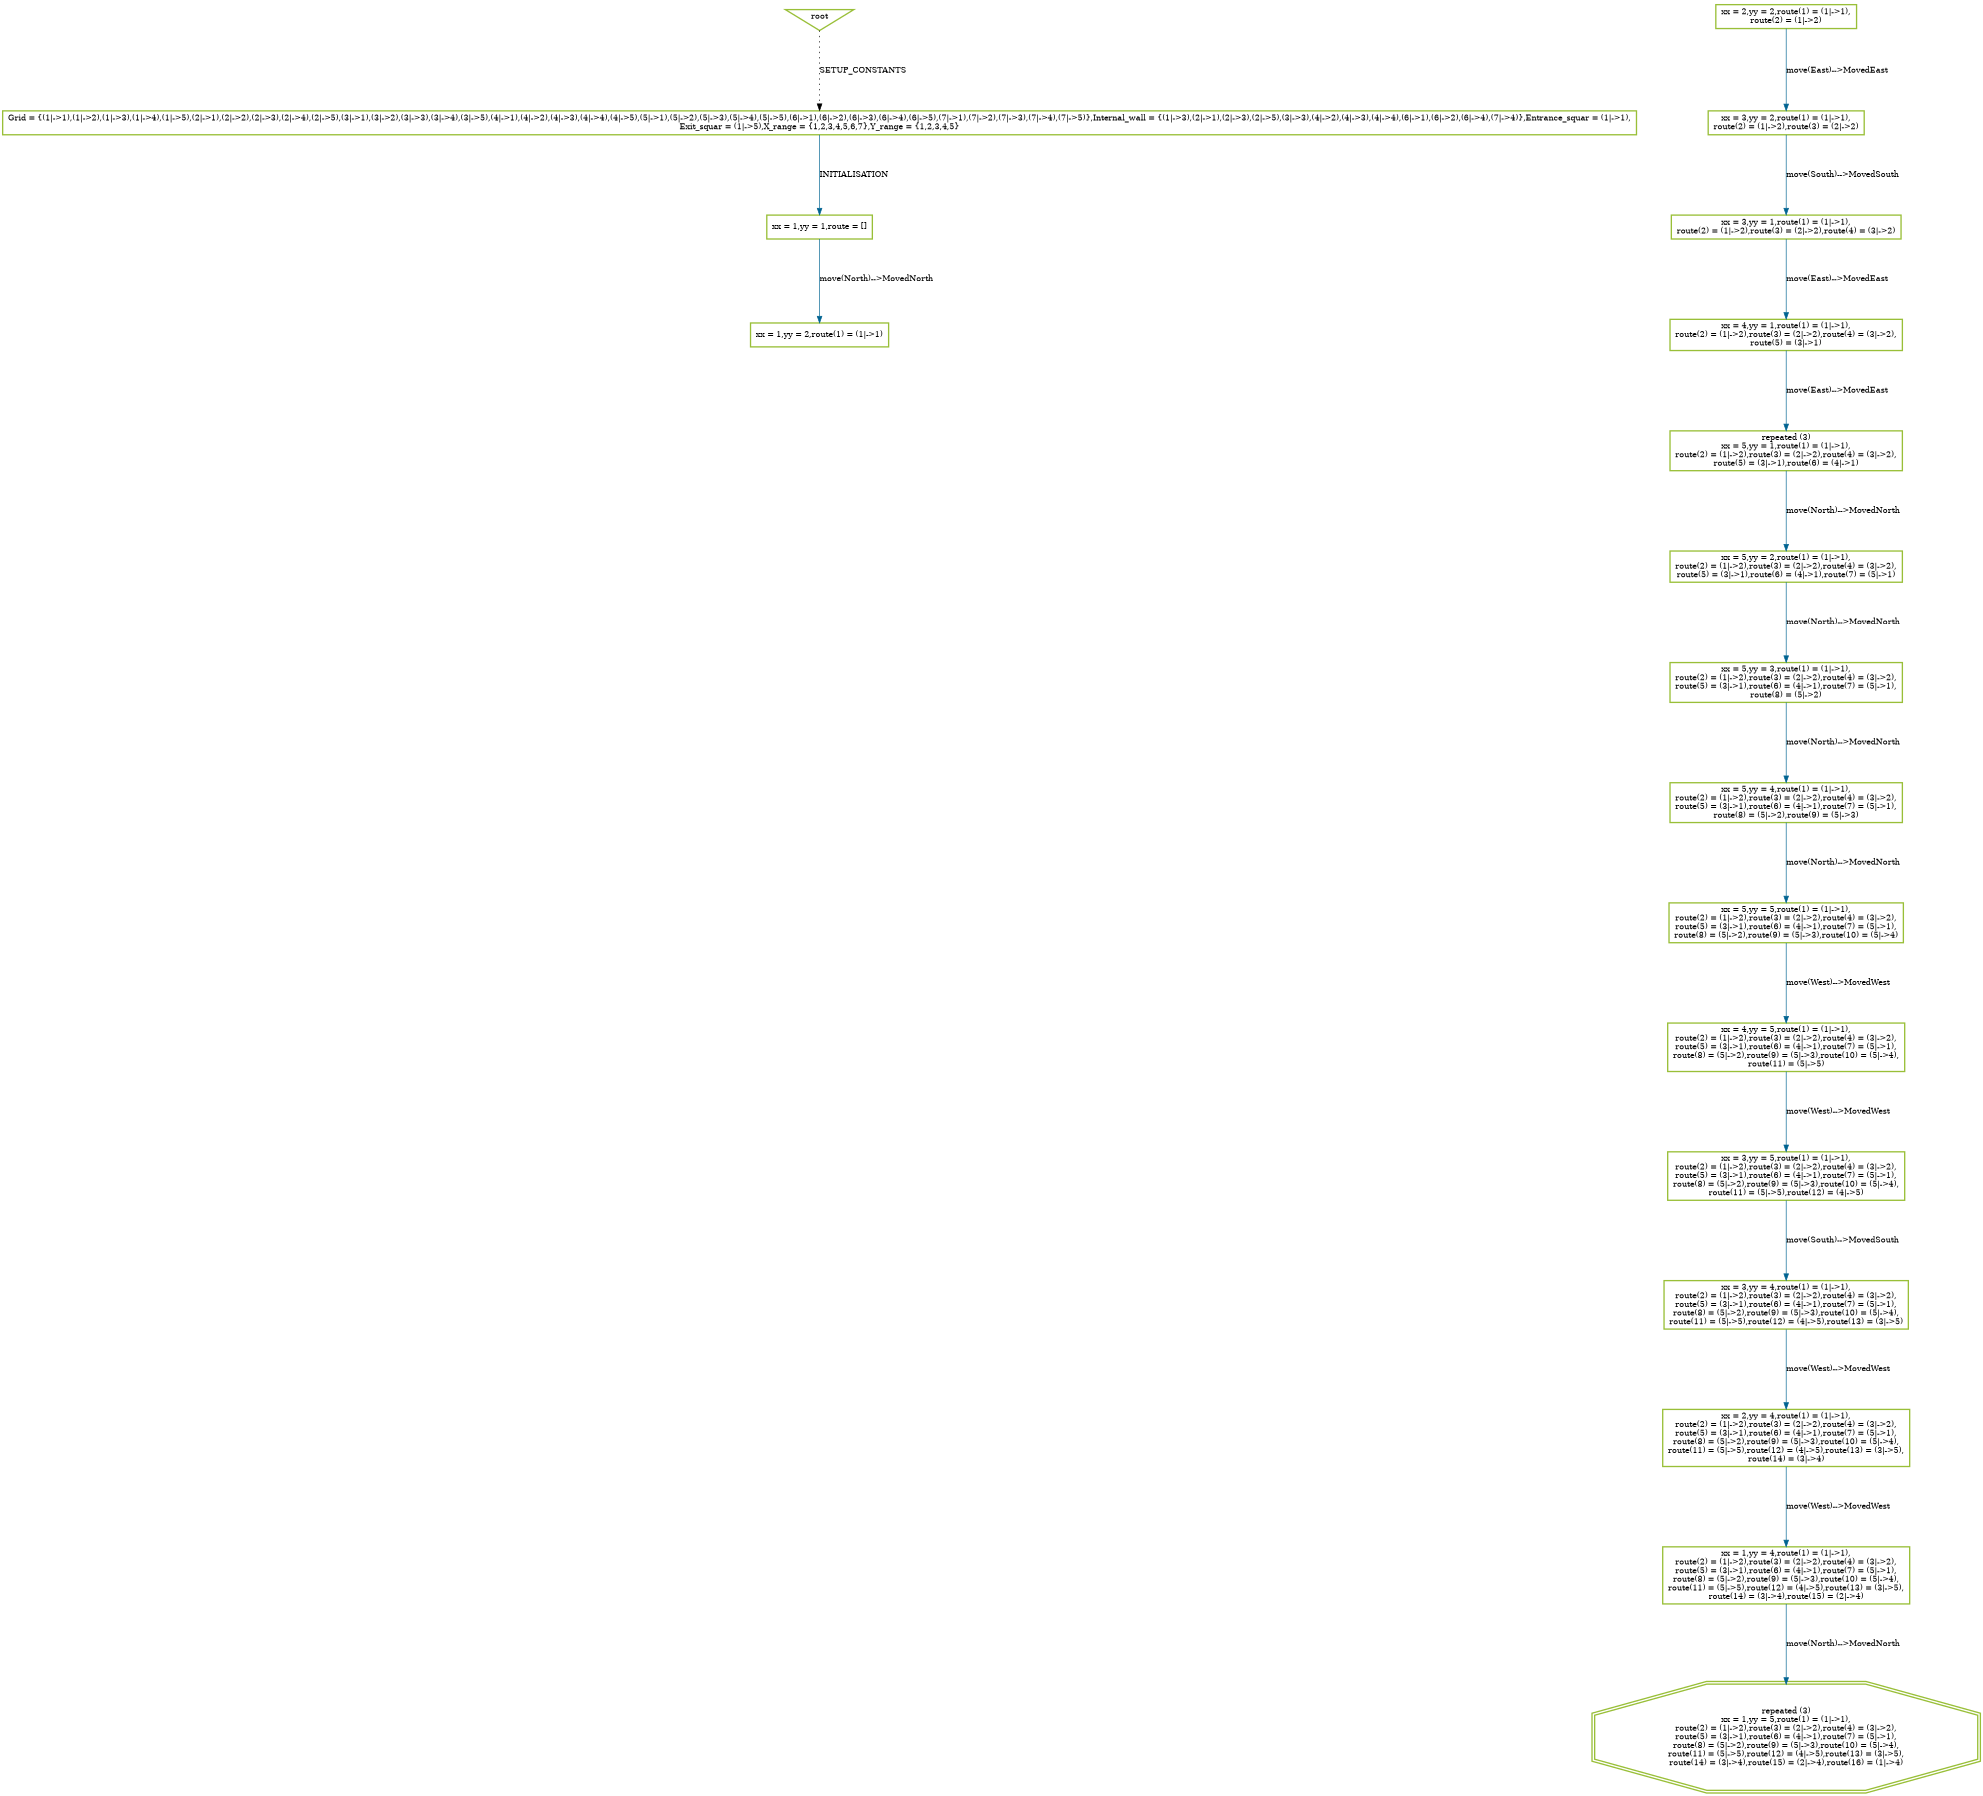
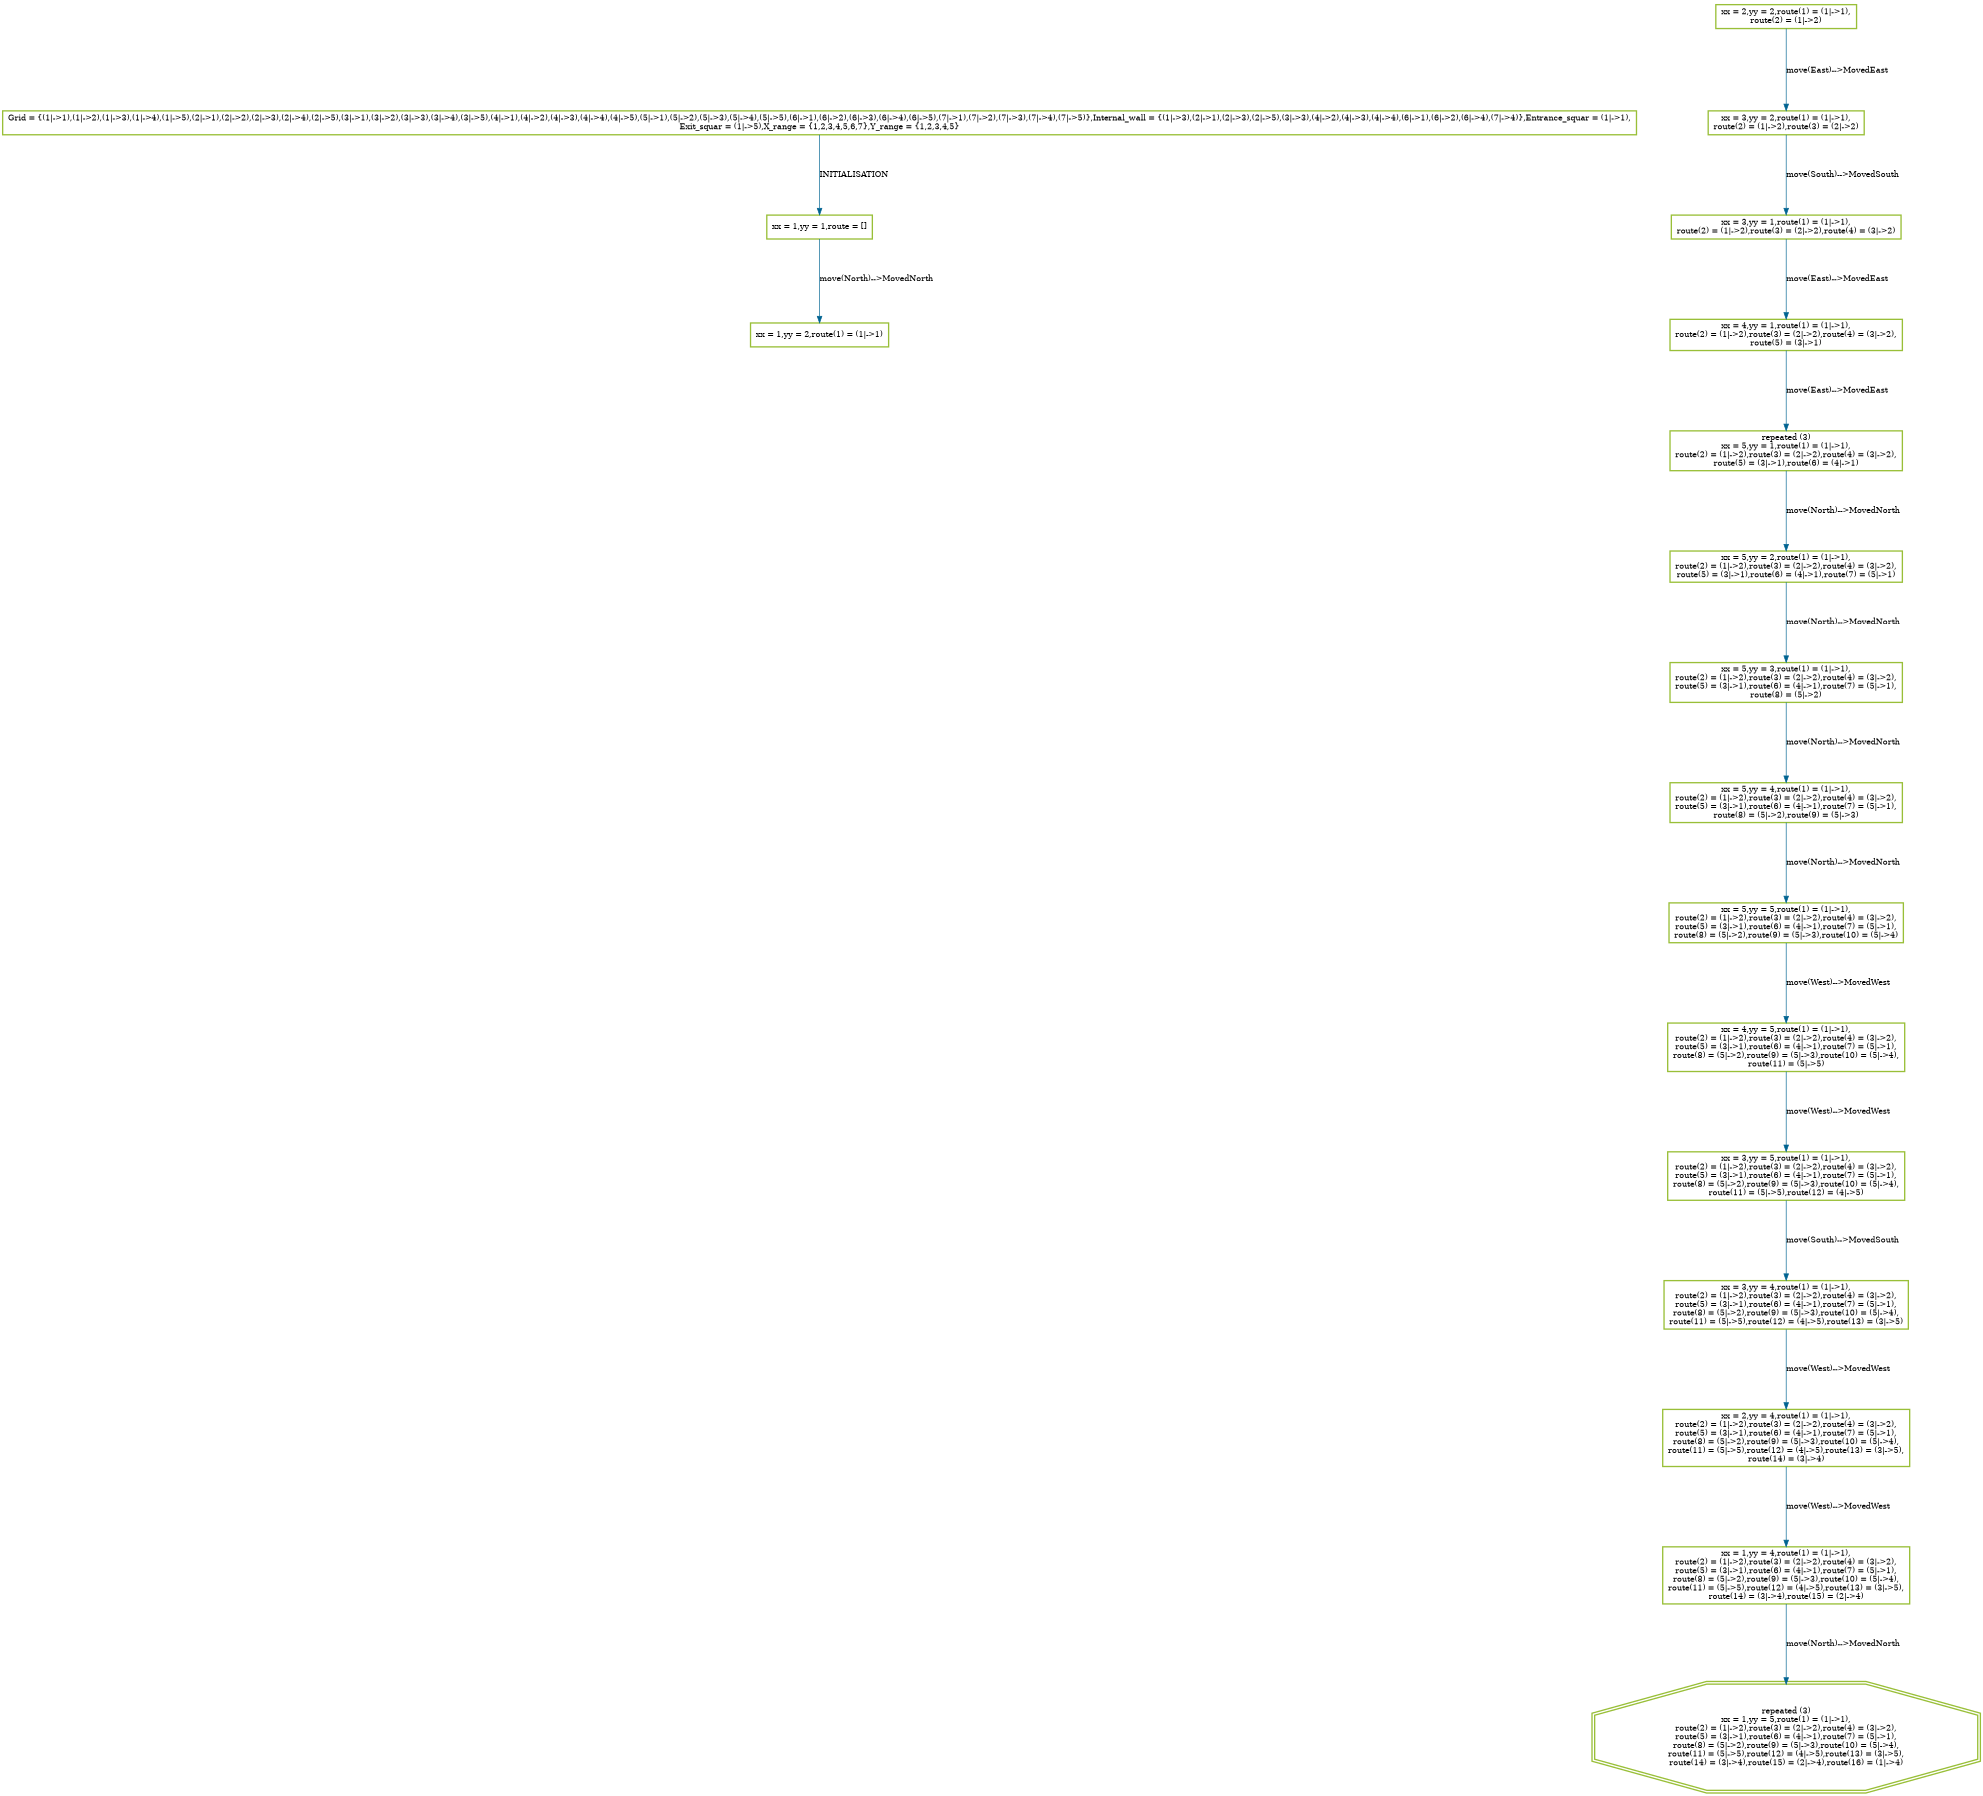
node "root": removed
